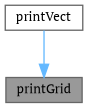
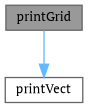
edge "printVect" -> "printGrid": reversed
